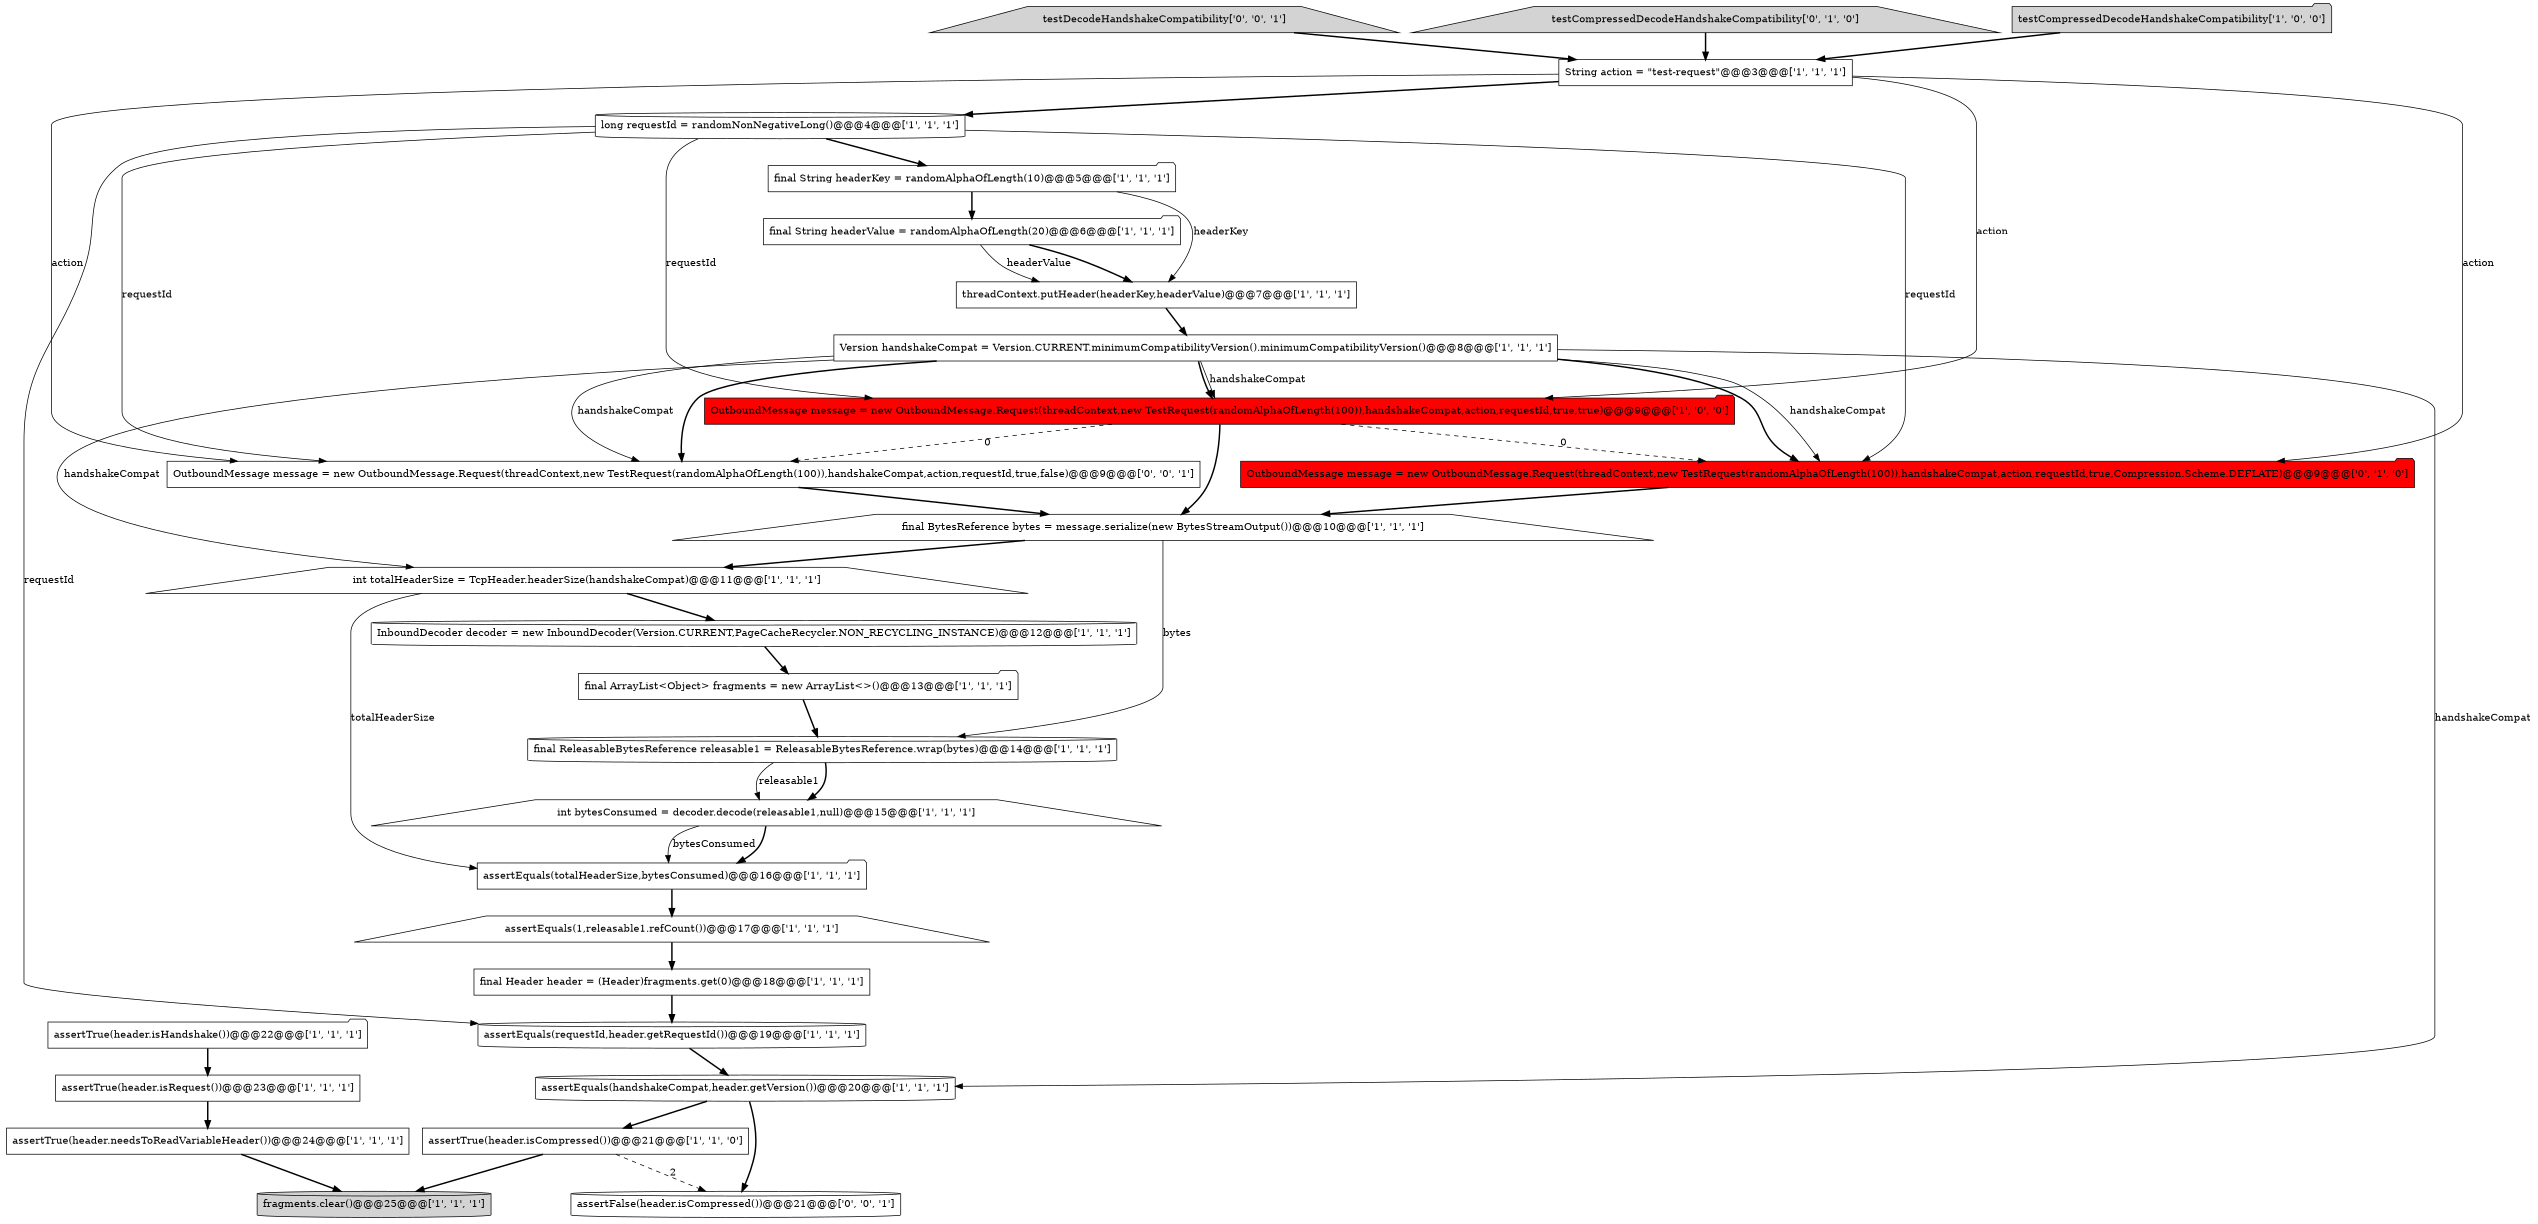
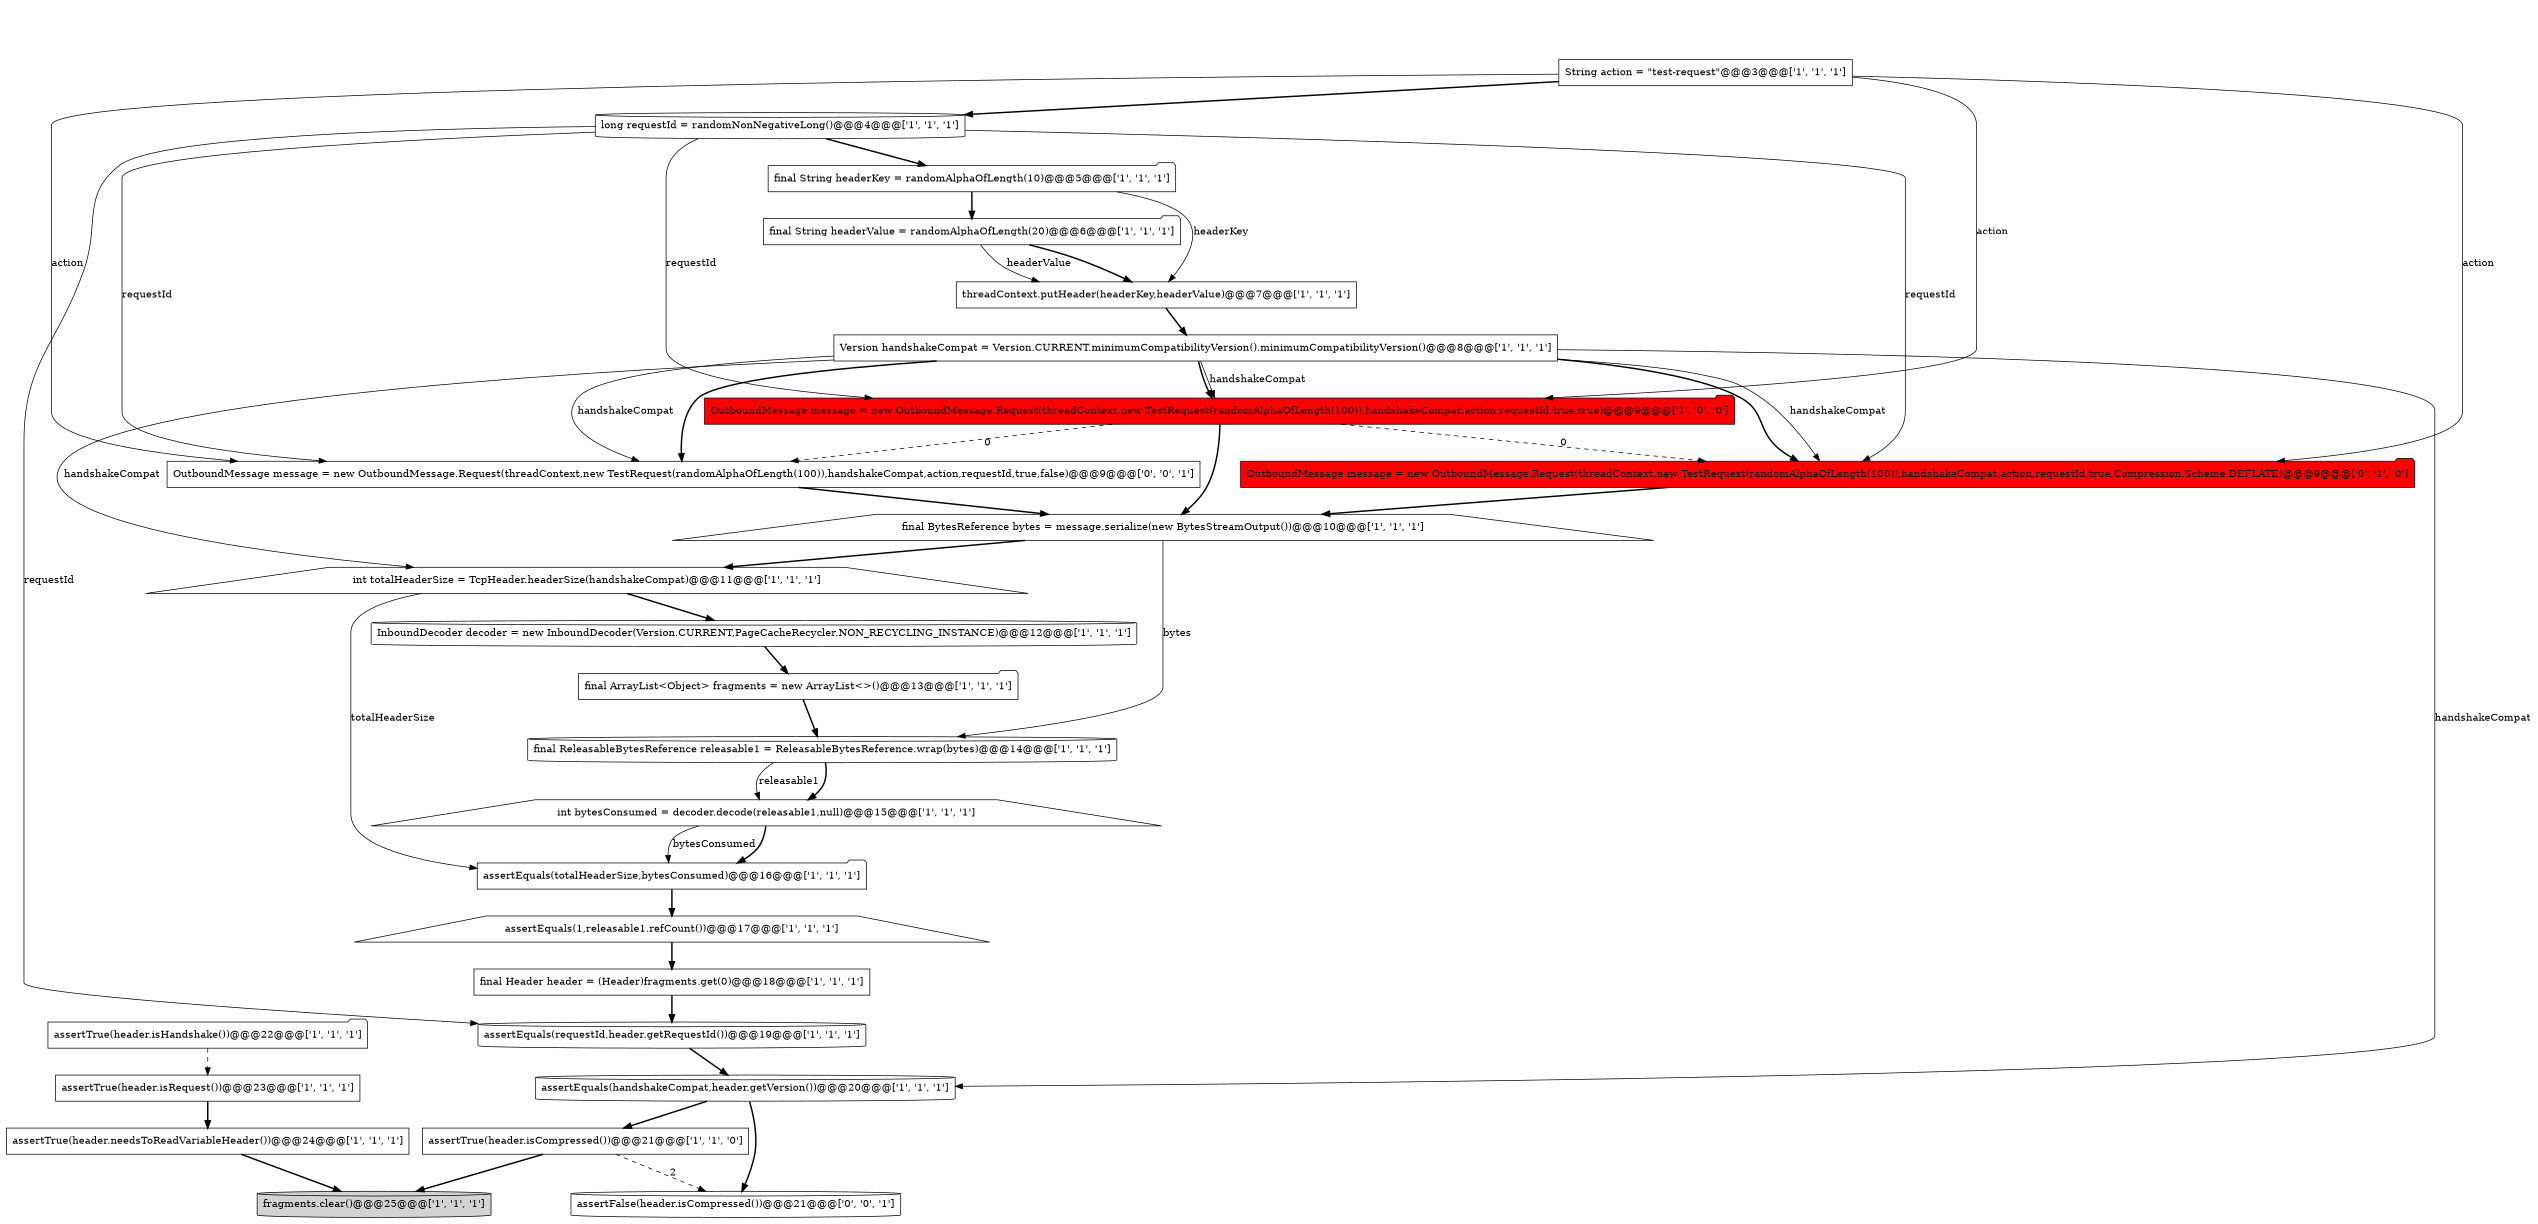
node "testDecodeHandshakeCompatibility['0', '0', '1']": removed
node "testCompressedDecodeHandshakeCompatibility['0', '1', '0']": removed
node "testCompressedDecodeHandshakeCompatibility['1', '0', '0']": removed
edge "assertTrue(header.isHandshake())@@@22@@@['1', '1', '1']" -> "assertTrue(header.isRequest())@@@23@@@['1', '1', '1']": style bold -> dashed
